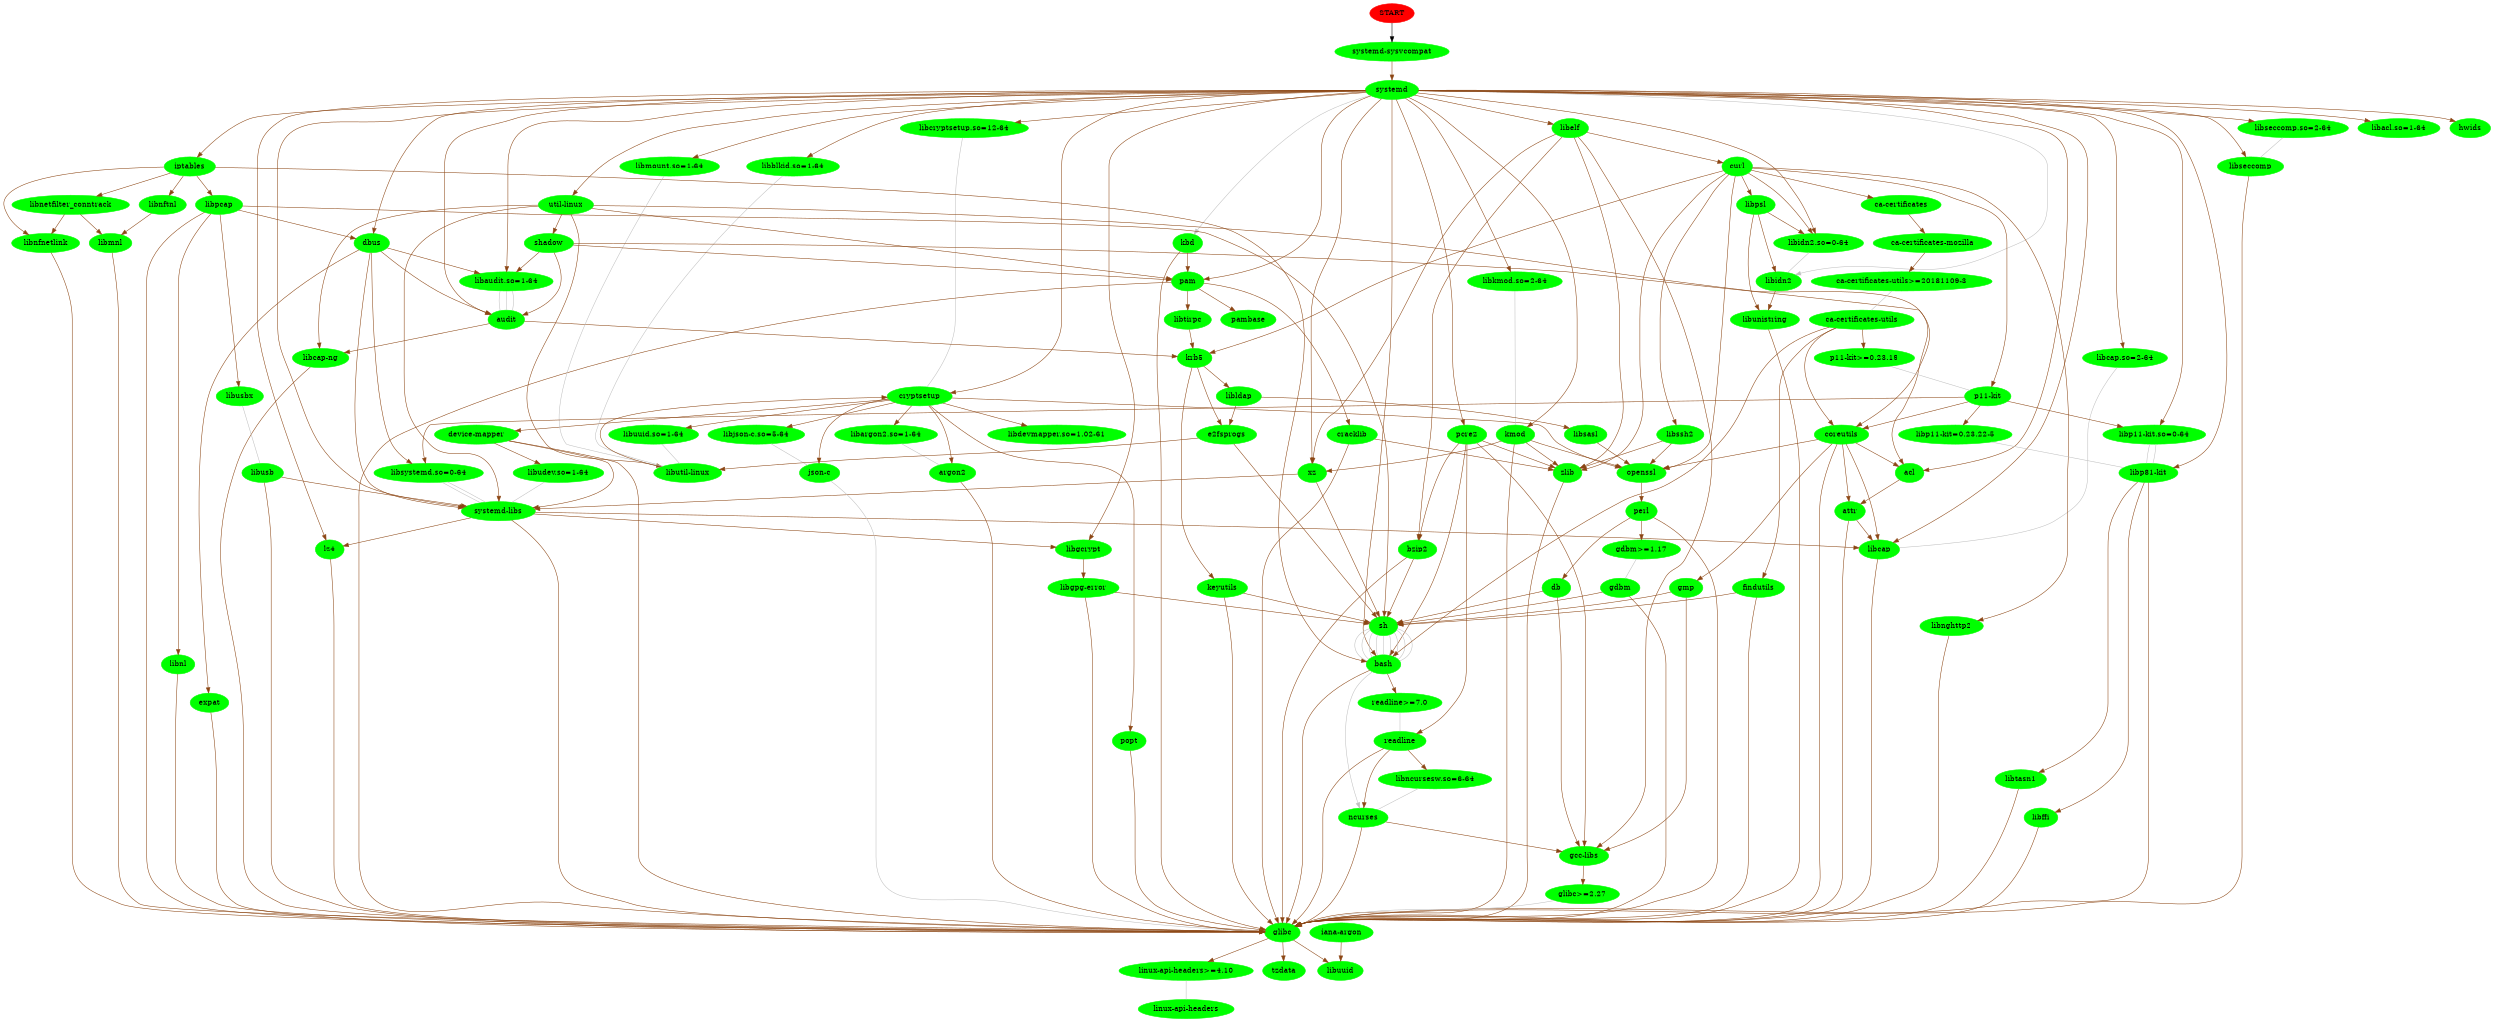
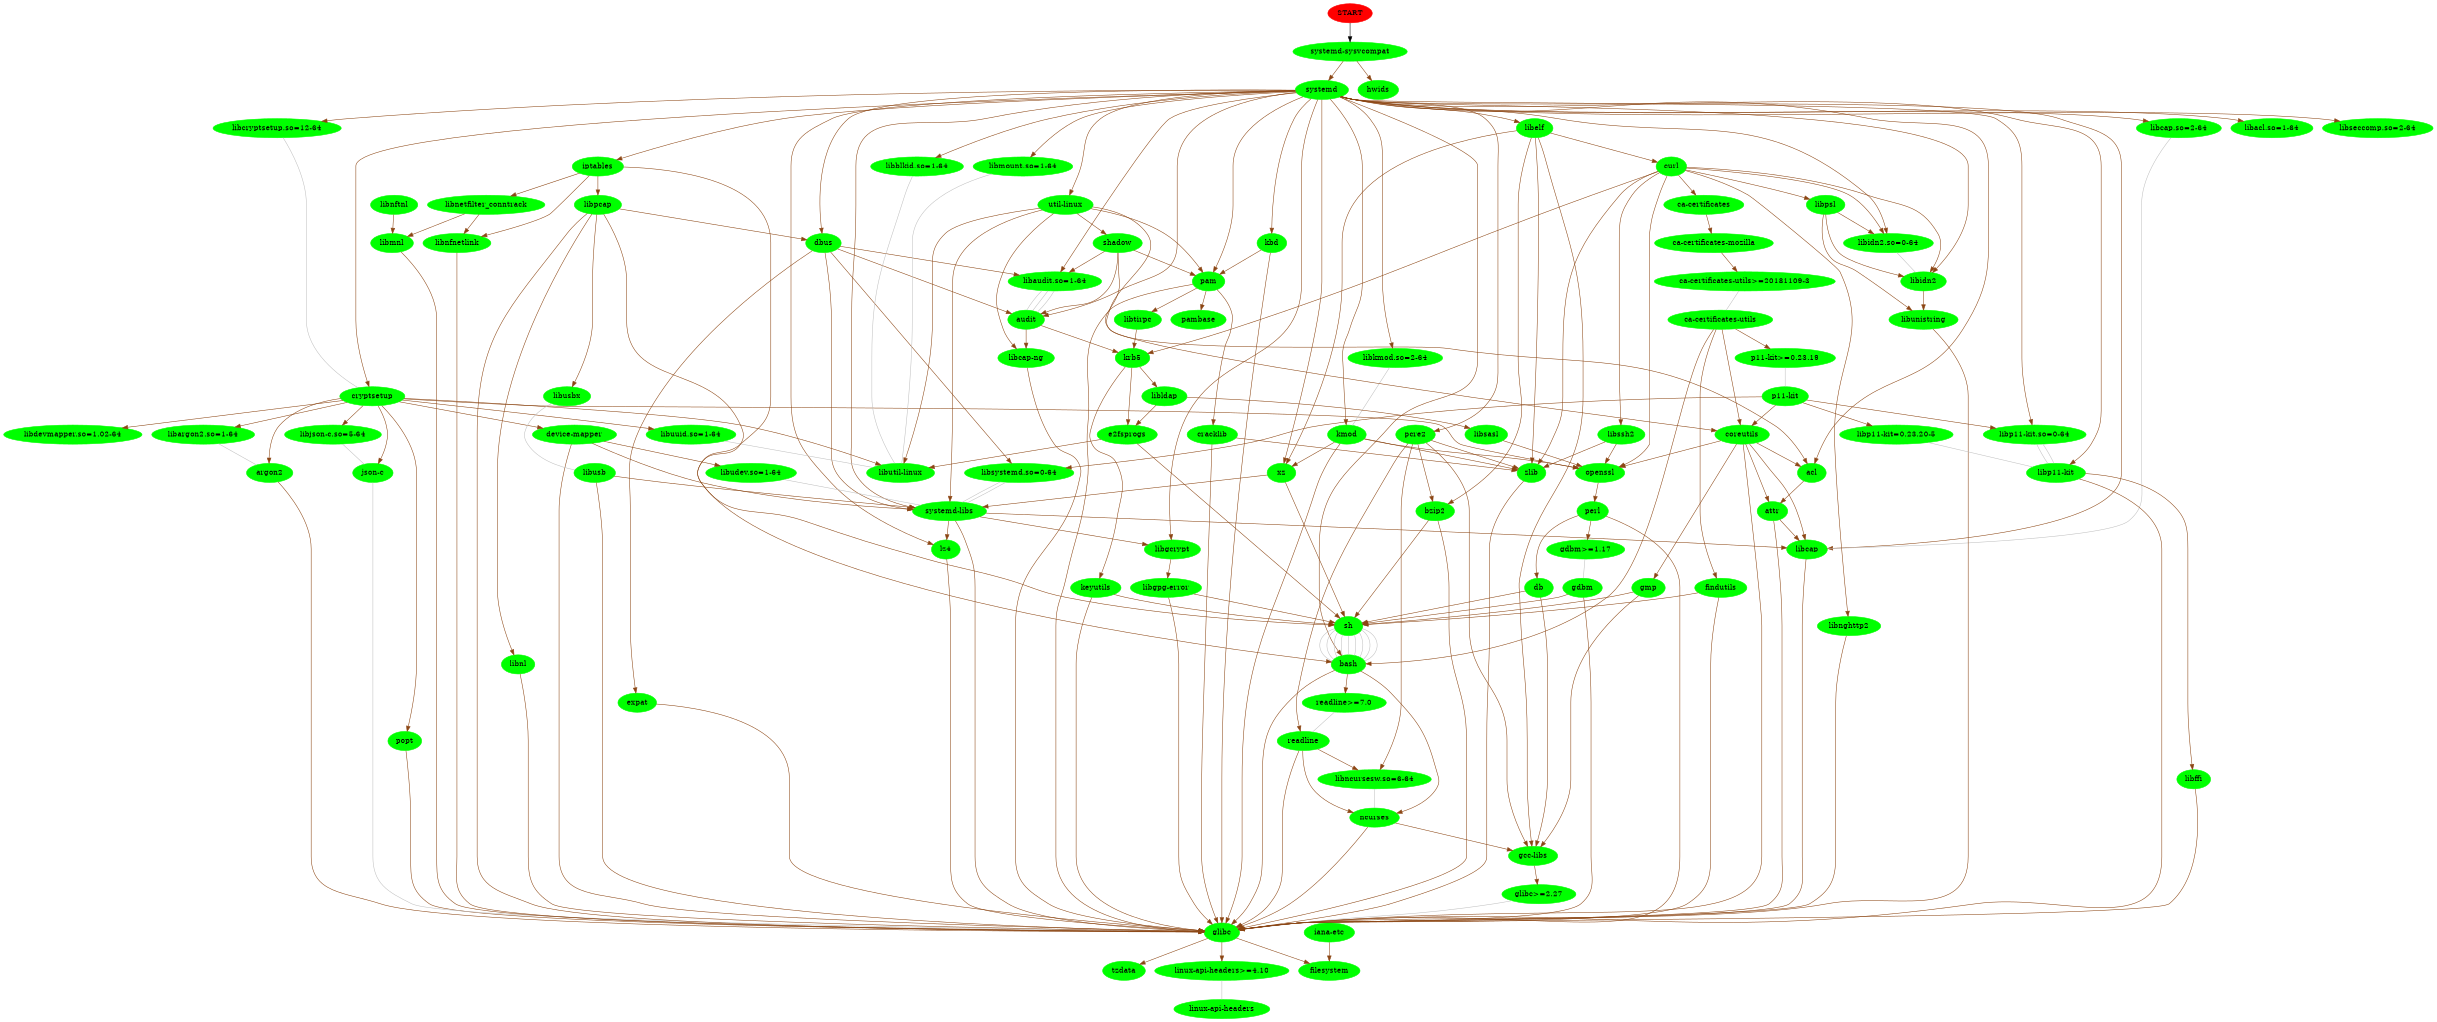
edge "systemd" -> "hwids": now "systemd-sysvcompat" -> "hwids"
edge "systemd" -> "libidn2": color grey -> chocolate4
edge "systemd" -> "kbd": color grey -> chocolate4
node "libseccomp": removed
edge "iptables" -> "libnftnl": removed
edge "curl" -> "p11-kit": now "curl" -> "libidn2"
edge "libutil-linux" -> "cryptsetup": reversed
node "libdevmapper.so=1.02-61": label "libdevmapper.so=1.02-61" -> "libdevmapper.so=1.02-64"
node "libp11-kit=0.23.22-5": label "libp11-kit=0.23.22-5" -> "libp11-kit=0.23.20-5"
node "libp81-kit": label "libp81-kit" -> "libp11-kit"
edge "pcre2" -> "bash": now "pcre2" -> "libncursesw.so=6-64"
edge "bash" -> "ncurses": color grey -> chocolate4
node "libtasn1": removed
node "iana-argon": label "iana-argon" -> "iana-etc"
node "libuuid": label "libuuid" -> "filesystem"
